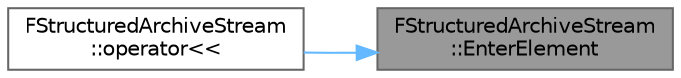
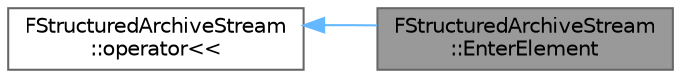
edge "FStructuredArchiveStream ::operator<<" -> "FStructuredArchiveStream ::EnterElement": reversed
